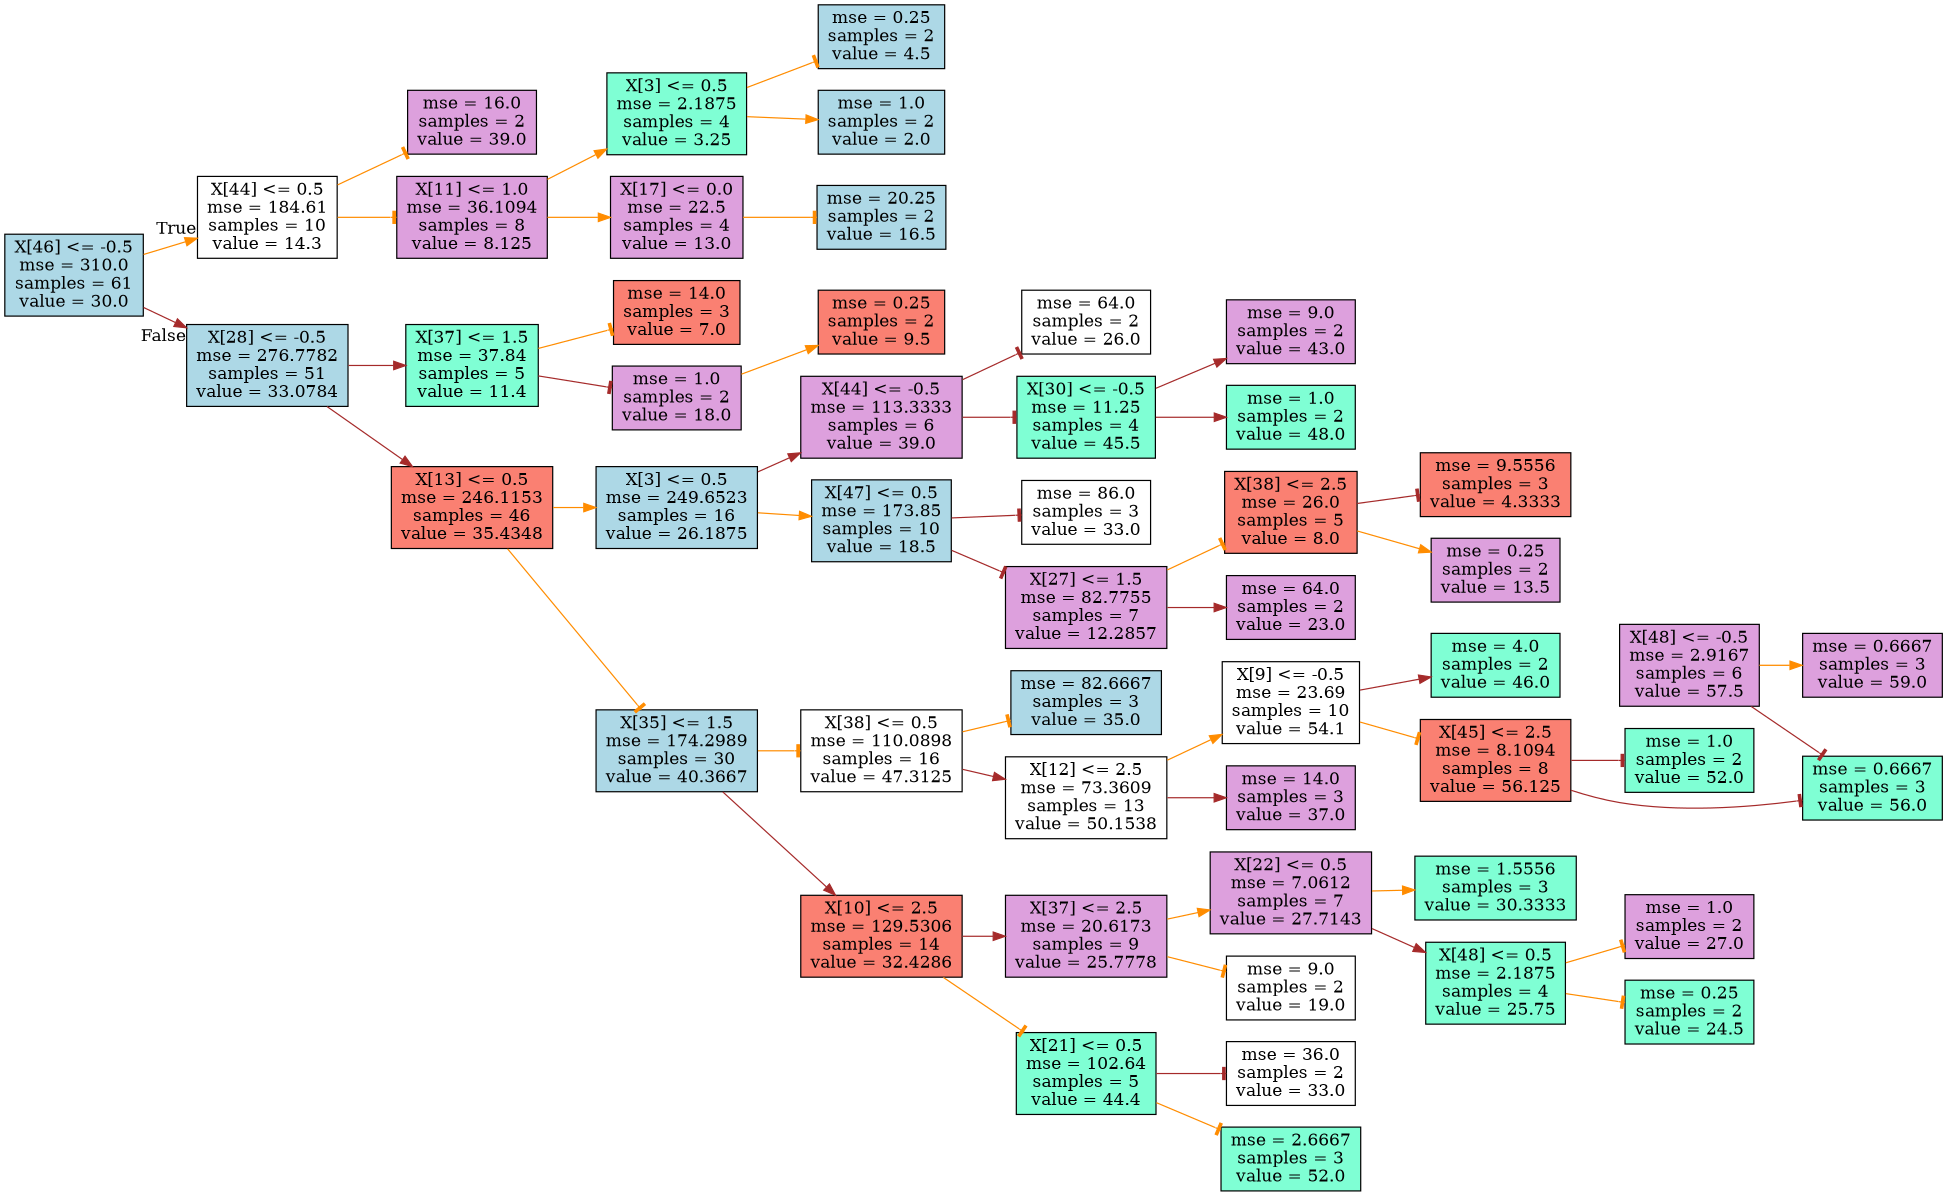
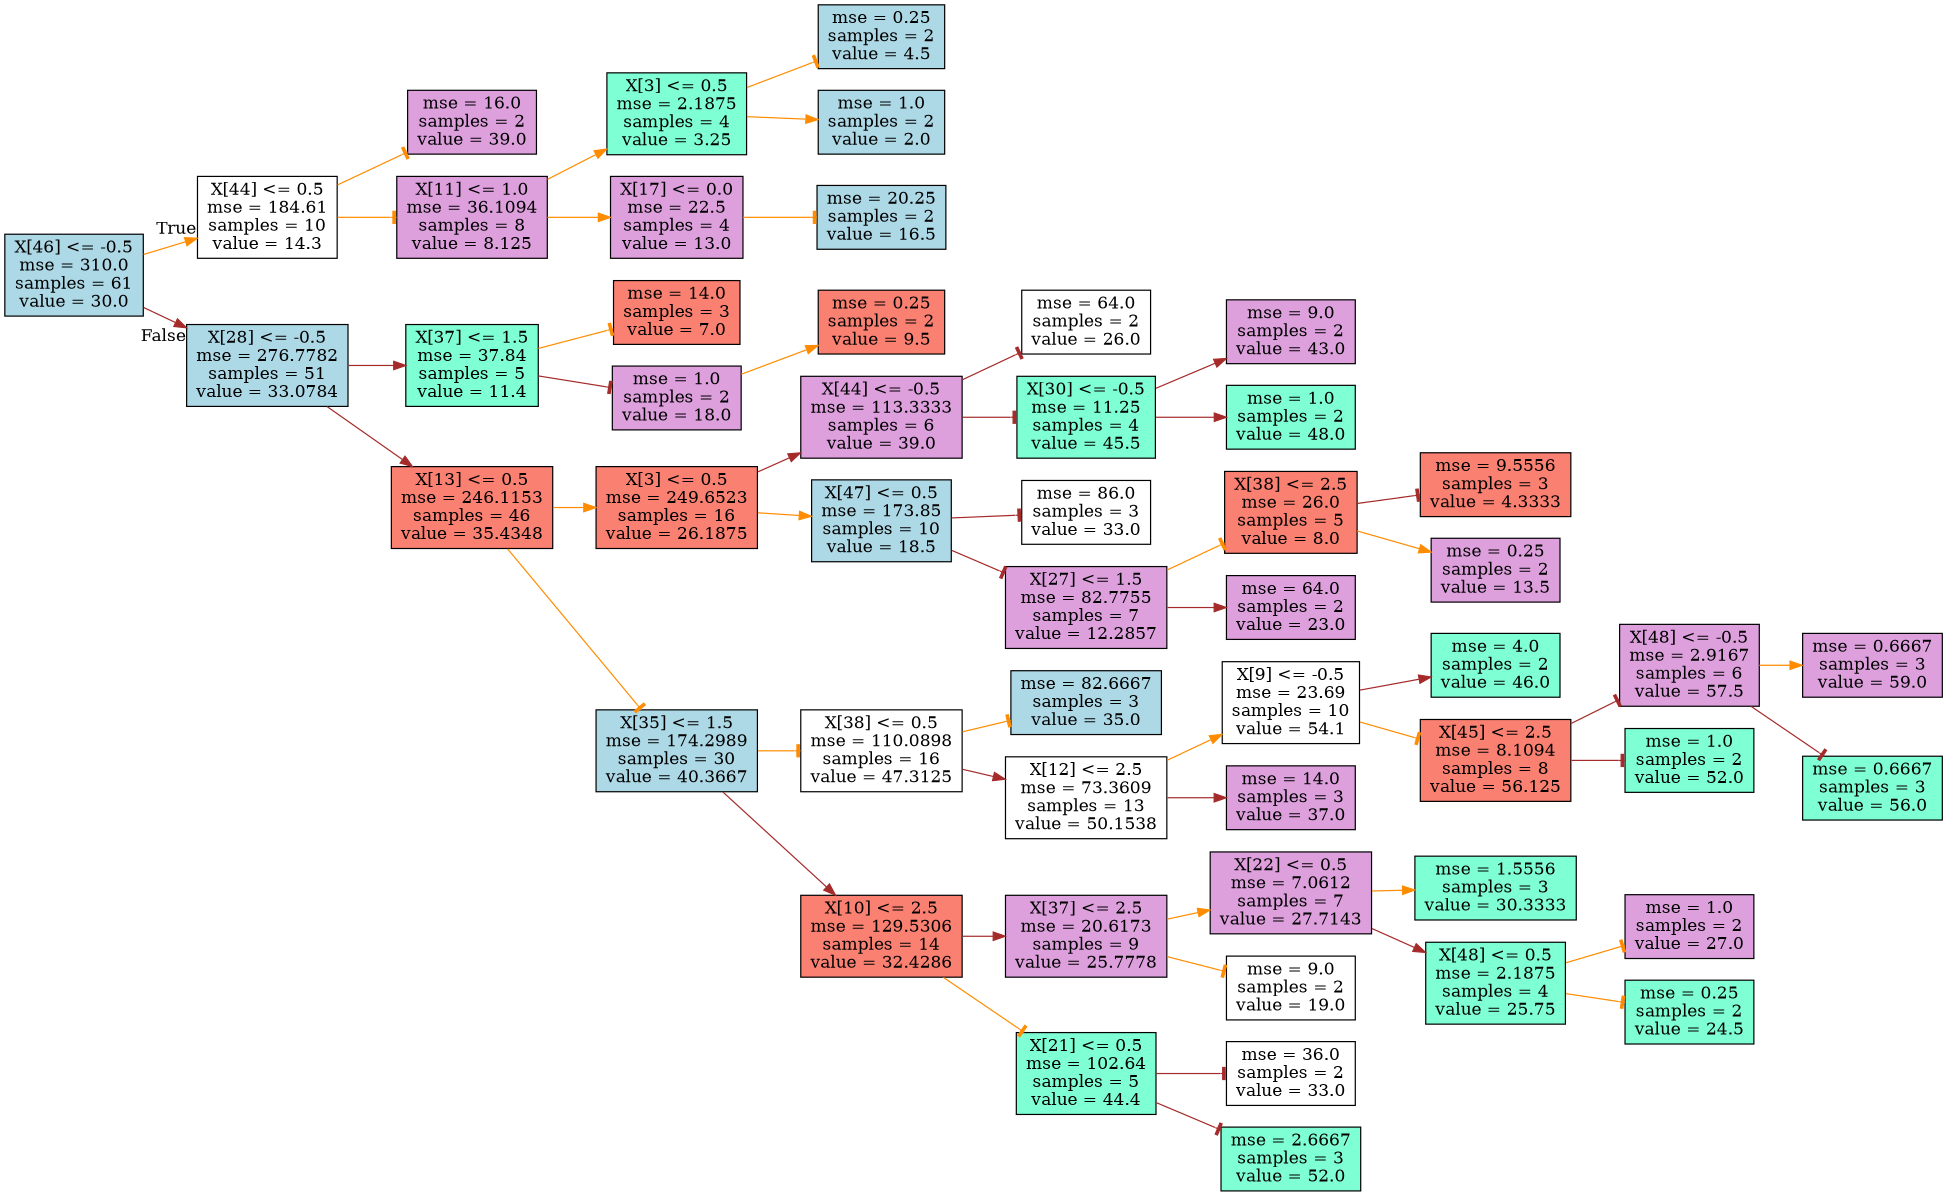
node "X[3] <= 0.5 mse = 249.6523 samples = 16 value = 26.1875": fillcolor lightblue -> salmon
edge "X[45] <= 2.5 mse = 8.1094 samples = 8 value = 56.125" -> "mse = 0.6667 samples = 3 value = 56.0": now "X[45] <= 2.5 mse = 8.1094 samples = 8 value = 56.125" -> "X[48] <= -0.5 mse = 2.9167 samples = 6 value = 57.5"
edge "X[21] <= 0.5 mse = 102.64 samples = 5 value = 44.4" -> "mse = 2.6667 samples = 3 value = 52.0": color darkorange -> brown
